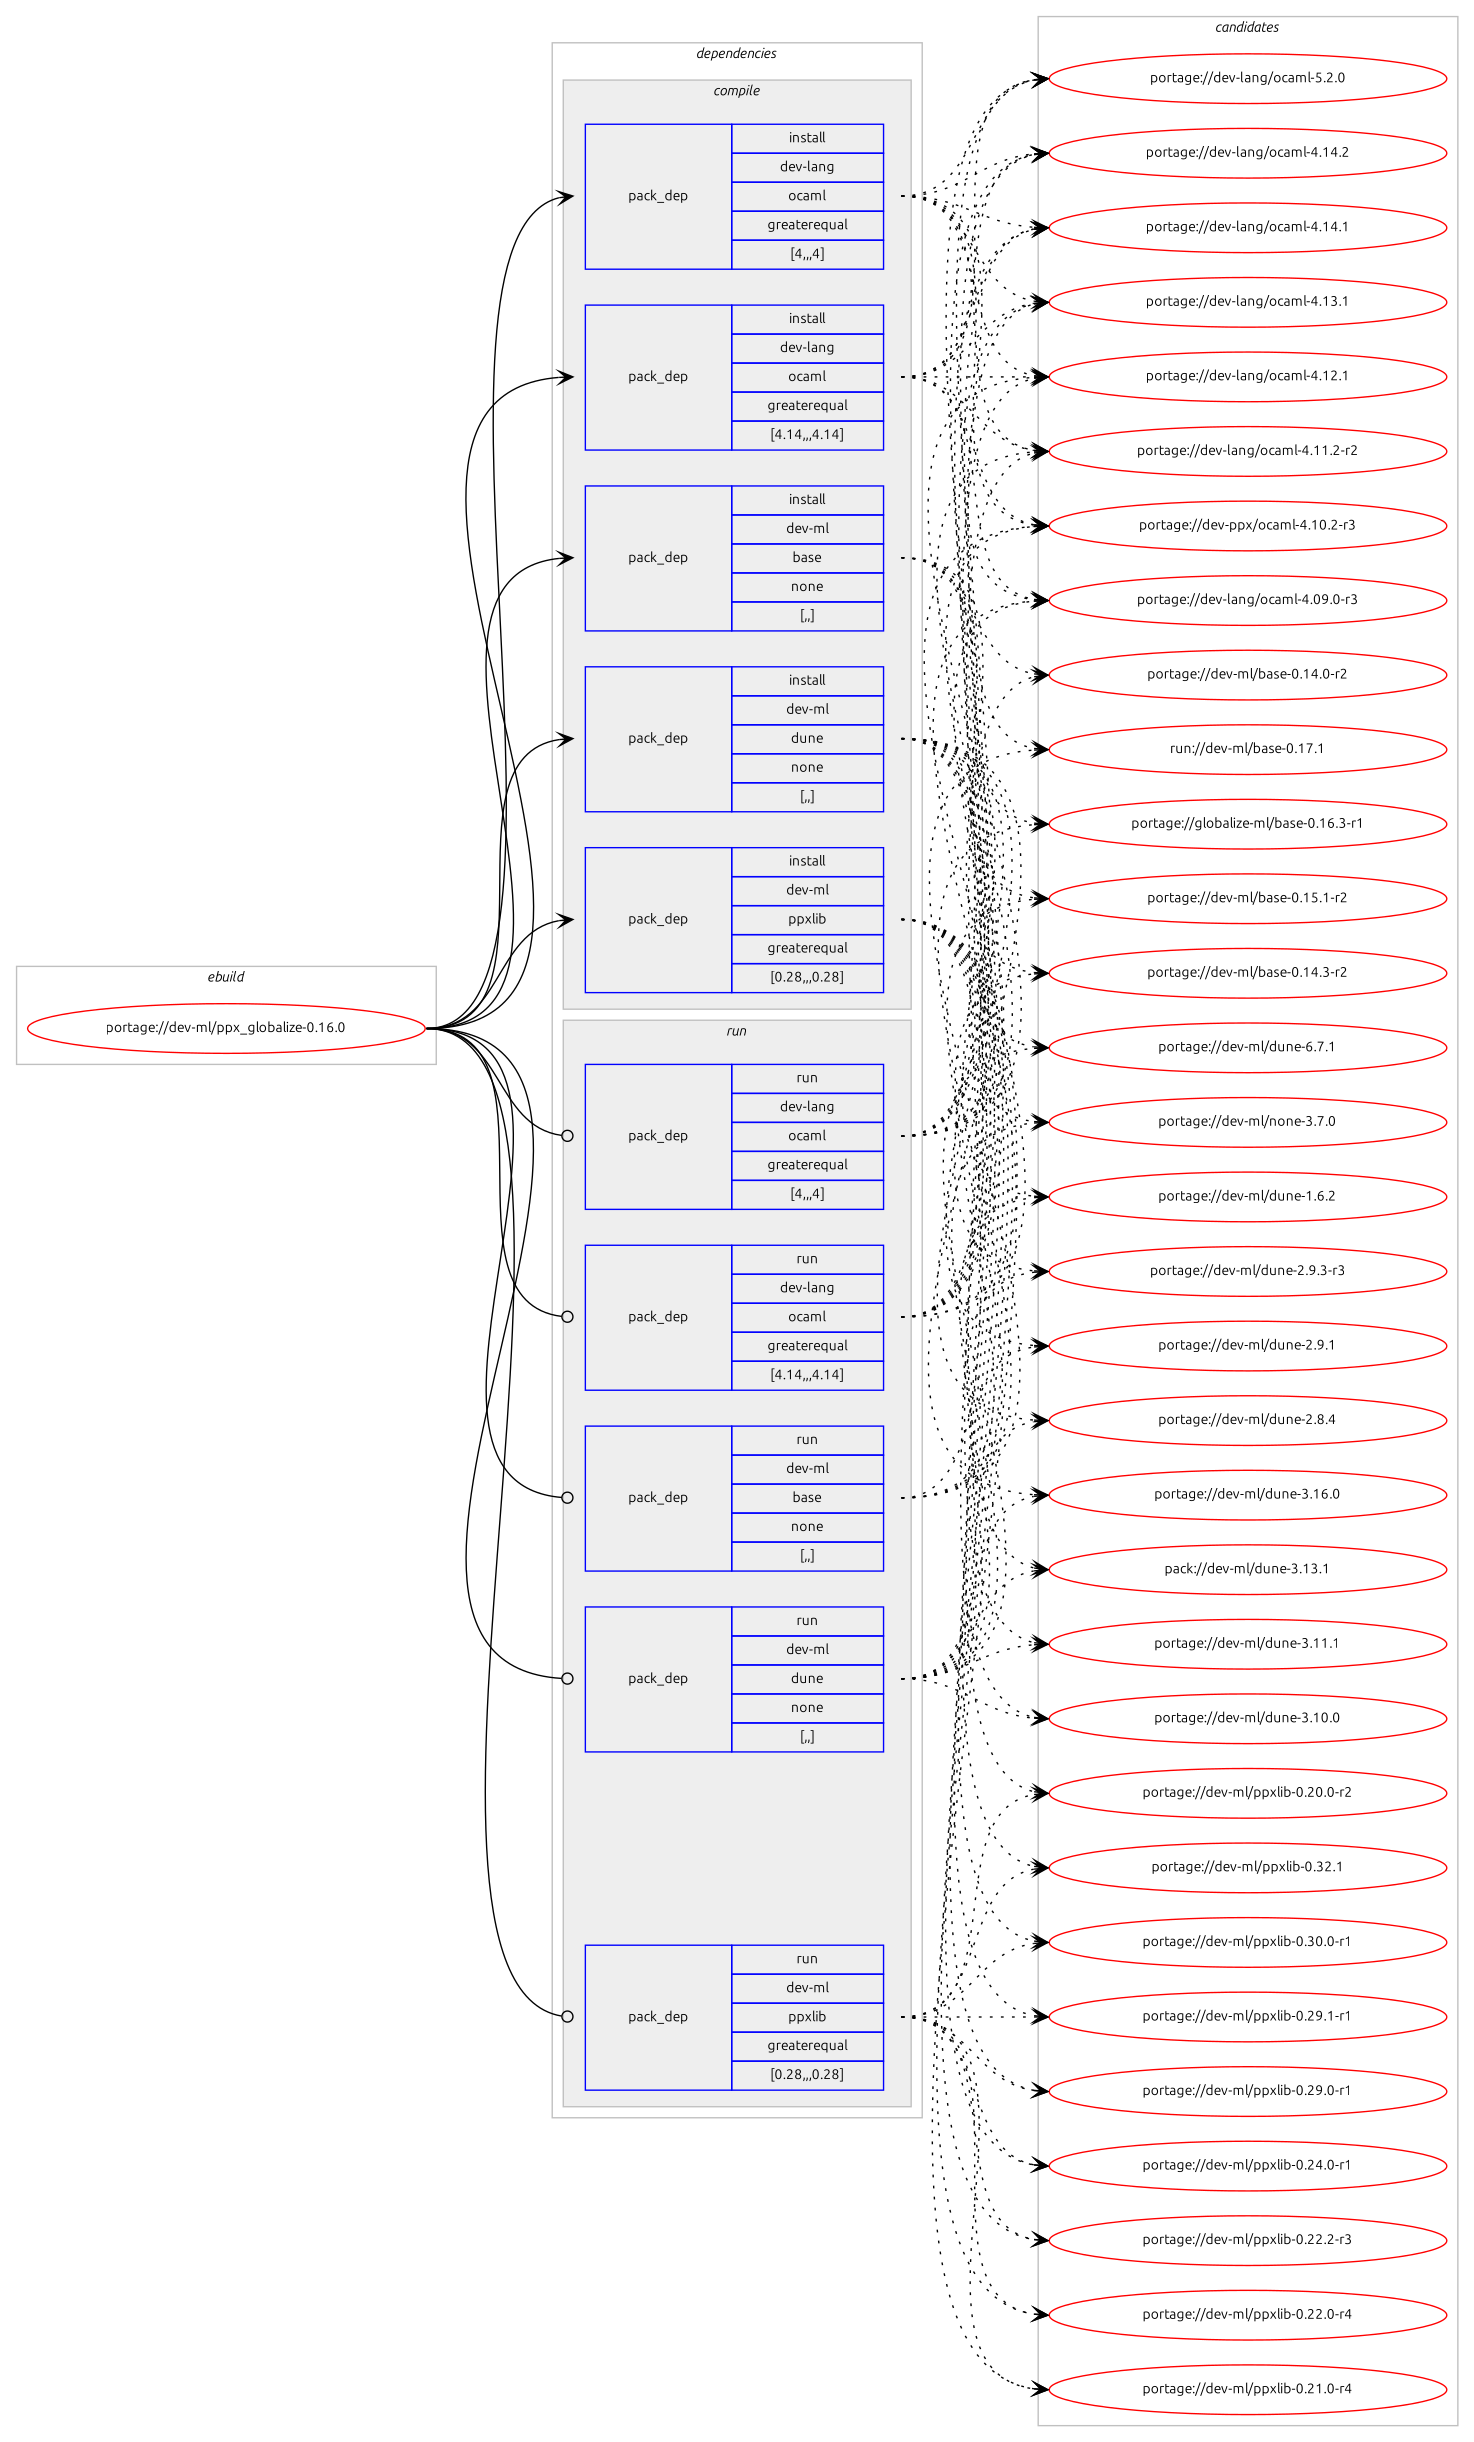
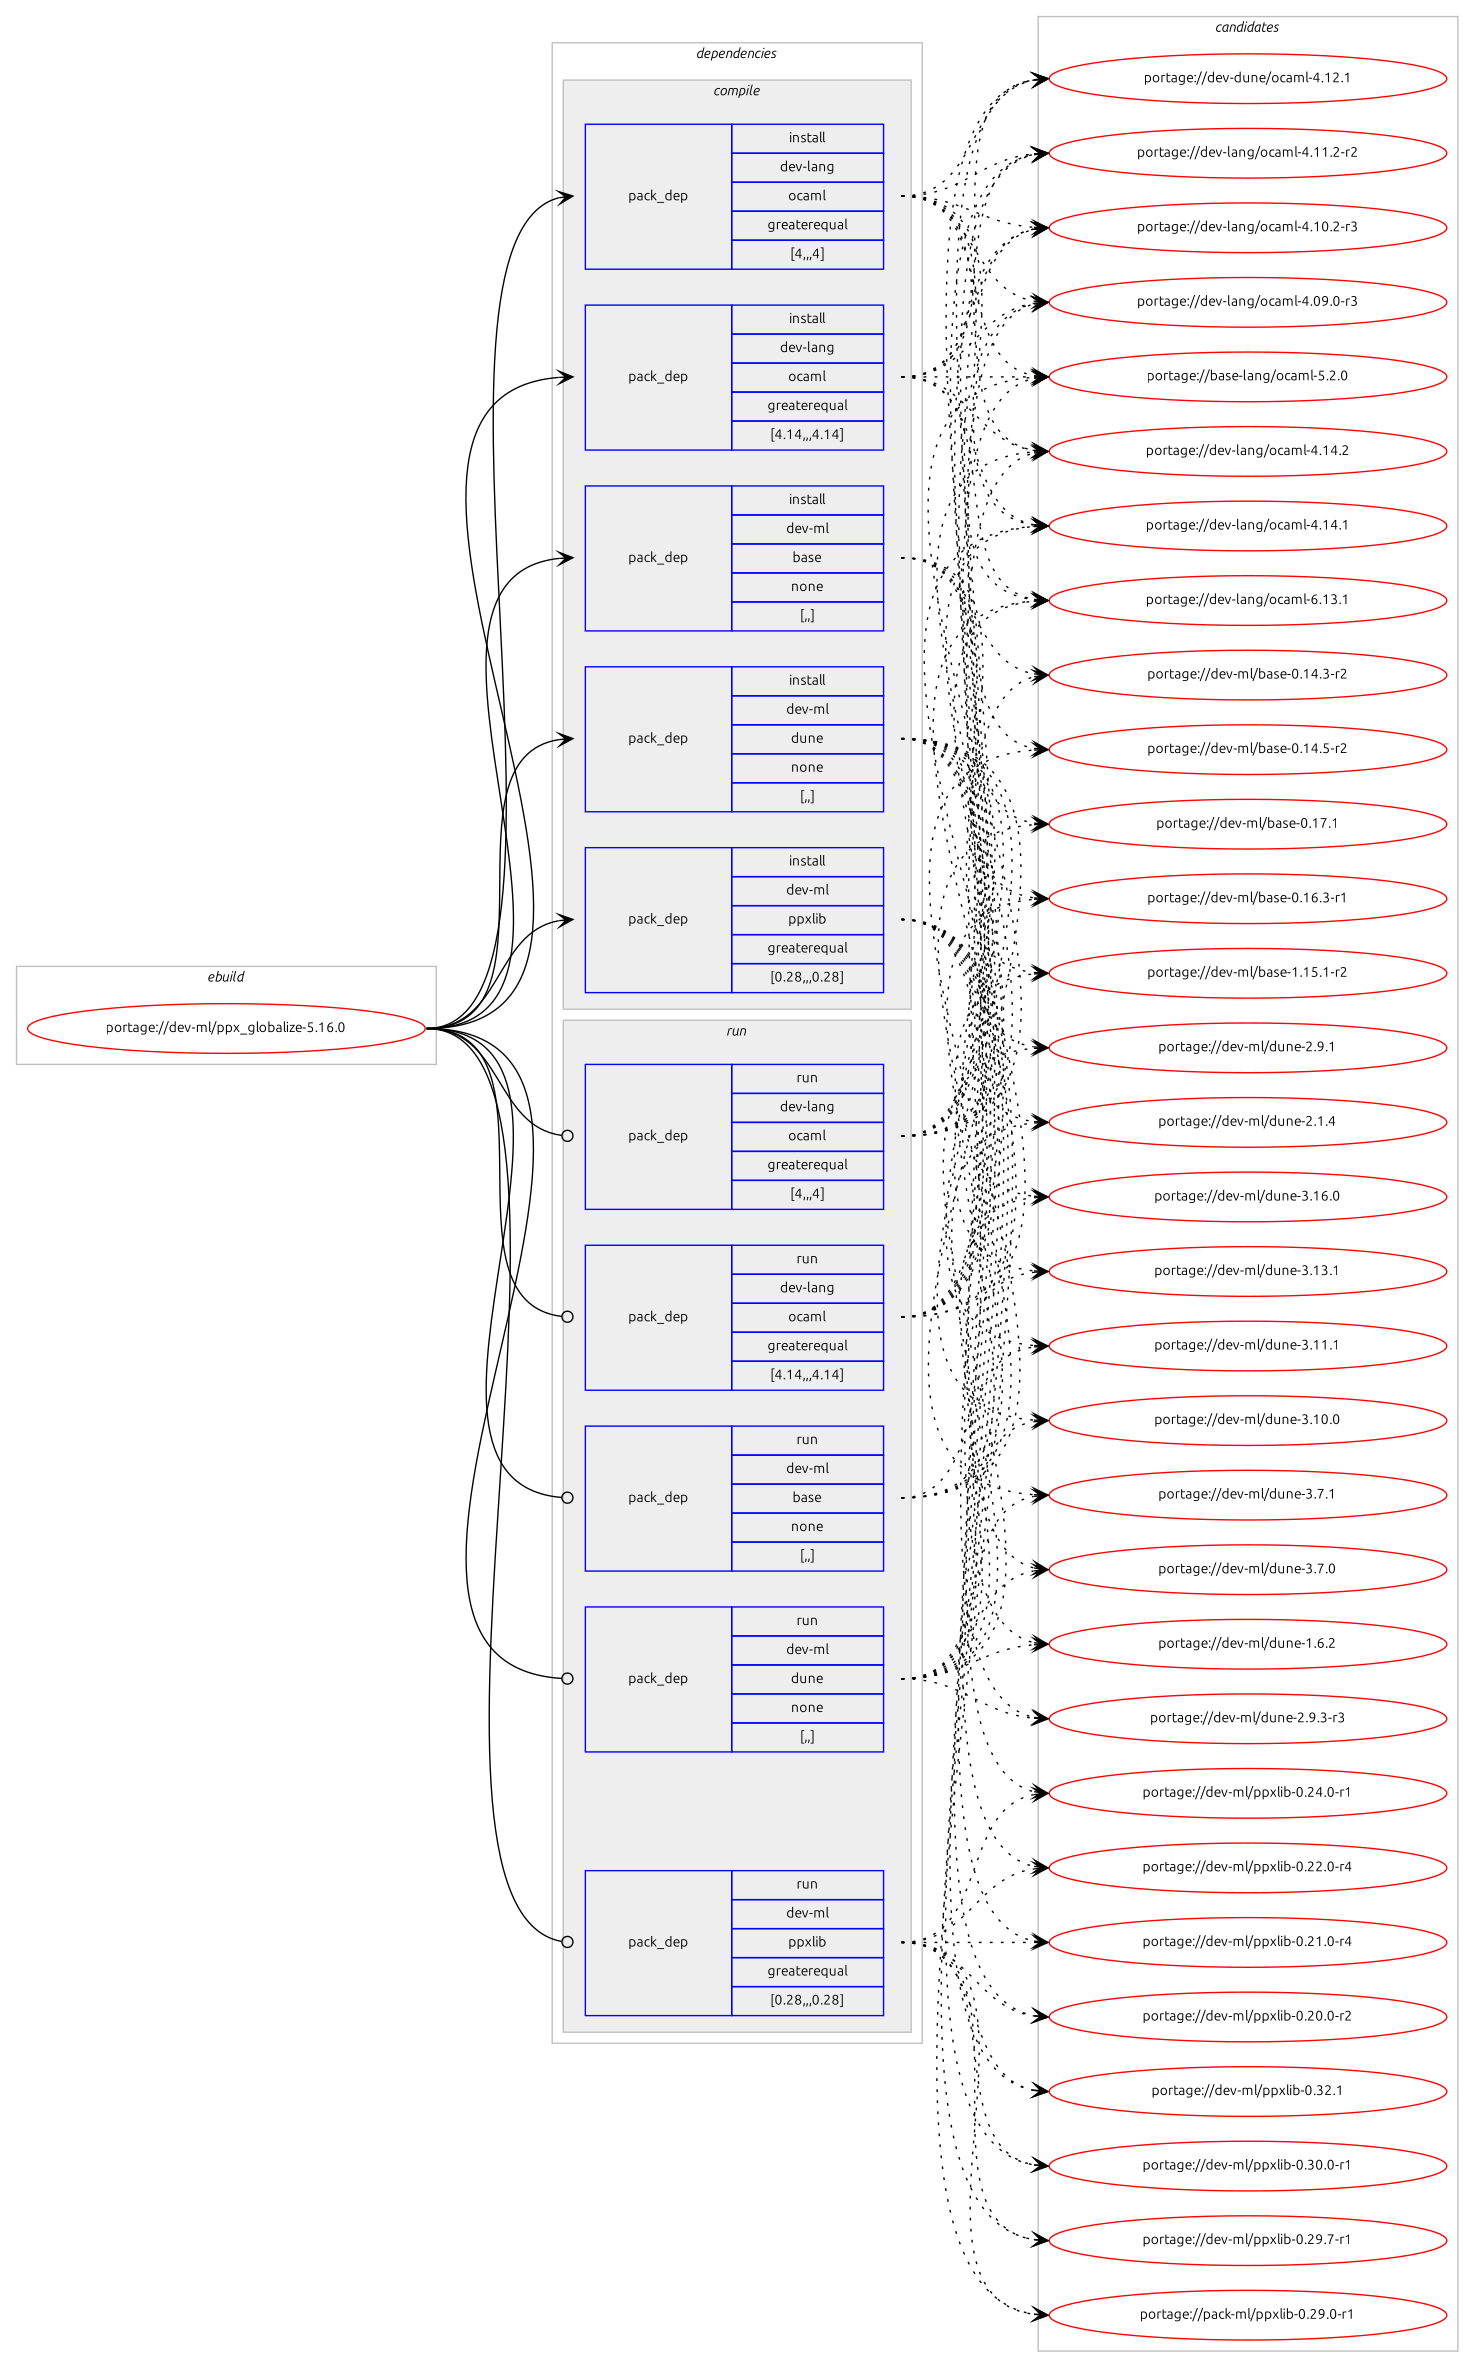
node "portage://dev-lang/ocaml-5.2.0": label "portage://dev-lang/ocaml-5.2.0" -> "portage://base-lang/ocaml-5.2.0"
node "portage://dev-lang/ocaml-4.13.1": label "portage://dev-lang/ocaml-4.13.1" -> "portage://dev-lang/ocaml-6.13.1"
node "portage://dev-lang/ocaml-4.12.1": label "portage://dev-lang/ocaml-4.12.1" -> "portage://dev-dune/ocaml-4.12.1"
node "portage://dev-ppx/ocaml-4.10.2-r3": label "portage://dev-ppx/ocaml-4.10.2-r3" -> "portage://dev-lang/ocaml-4.10.2-r3"
node "portage://dev-ml/base-0.14.0-r2": label "portage://dev-ml/base-0.14.0-r2" -> "portage://dev-ml/base-0.14.5-r2"
node "run://dev-ml/base-0.17.1": label "run://dev-ml/base-0.17.1" -> "portage://dev-ml/base-0.17.1"
node "portage://globalize-ml/base-0.16.3-r1": label "portage://globalize-ml/base-0.16.3-r1" -> "portage://dev-ml/base-0.16.3-r1"
node "portage://dev-ml/base-0.15.1-r2": label "portage://dev-ml/base-0.15.1-r2" -> "portage://dev-ml/base-1.15.1-r2"
node "portage://dev-ml/ppx_globalize-0.16.0": label "portage://dev-ml/ppx_globalize-0.16.0" -> "portage://dev-ml/ppx_globalize-5.16.0"
node "portage://dev-ml/dune-6.7.1": label "portage://dev-ml/dune-6.7.1" -> "portage://dev-ml/dune-3.7.1"
node "portage://dev-ml/none-3.7.0": label "portage://dev-ml/none-3.7.0" -> "portage://dev-ml/dune-3.7.0"
node "portage://dev-ml/dune-2.8.4": label "portage://dev-ml/dune-2.8.4" -> "portage://dev-ml/dune-2.1.4"
node "pack://dev-ml/dune-3.13.1": label "pack://dev-ml/dune-3.13.1" -> "portage://dev-ml/dune-3.13.1"
node "portage://dev-ml/ppxlib-0.29.1-r1": label "portage://dev-ml/ppxlib-0.29.1-r1" -> "portage://dev-ml/ppxlib-0.29.7-r1"
node "portage://dev-ml/ppxlib-0.29.0-r1": label "portage://dev-ml/ppxlib-0.29.0-r1" -> "portage://pack-ml/ppxlib-0.29.0-r1"
node "portage://dev-ml/ppxlib-0.22.2-r3": removed
